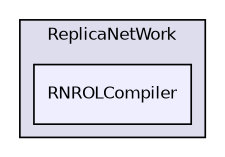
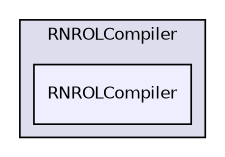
cluster "ReplicaNetWork": label "ReplicaNetWork" -> "RNROLCompiler"
